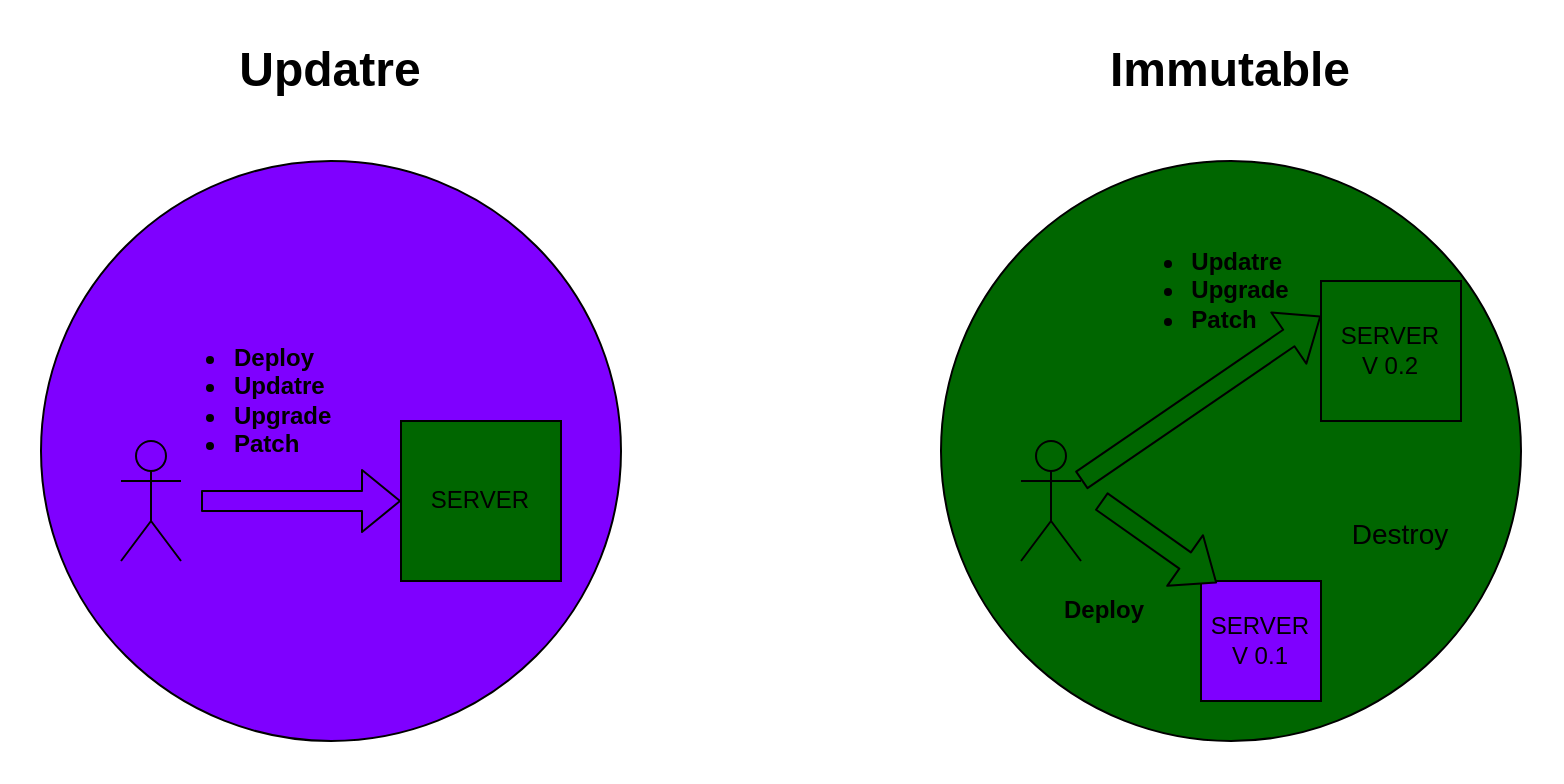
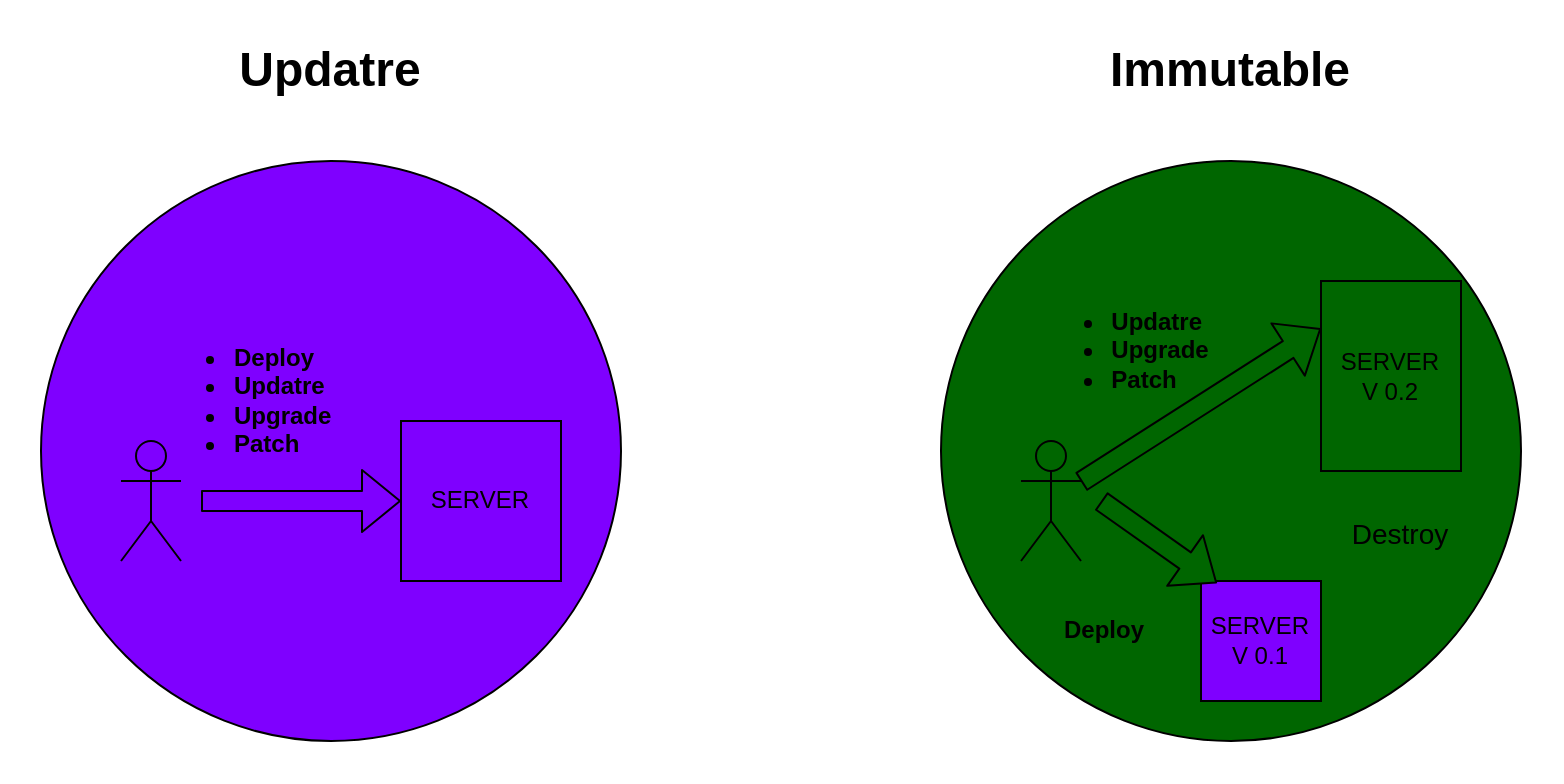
node "Updatre Upgrade Patch": moved (1201, 291) -> (1121, 351)
node "SERVER V 0.2": size 140x140 -> 140x190
node "SERVER": fillcolor #006600 -> #7f00ff
node "Deploy": moved (1121, 611) -> (1121, 631)
